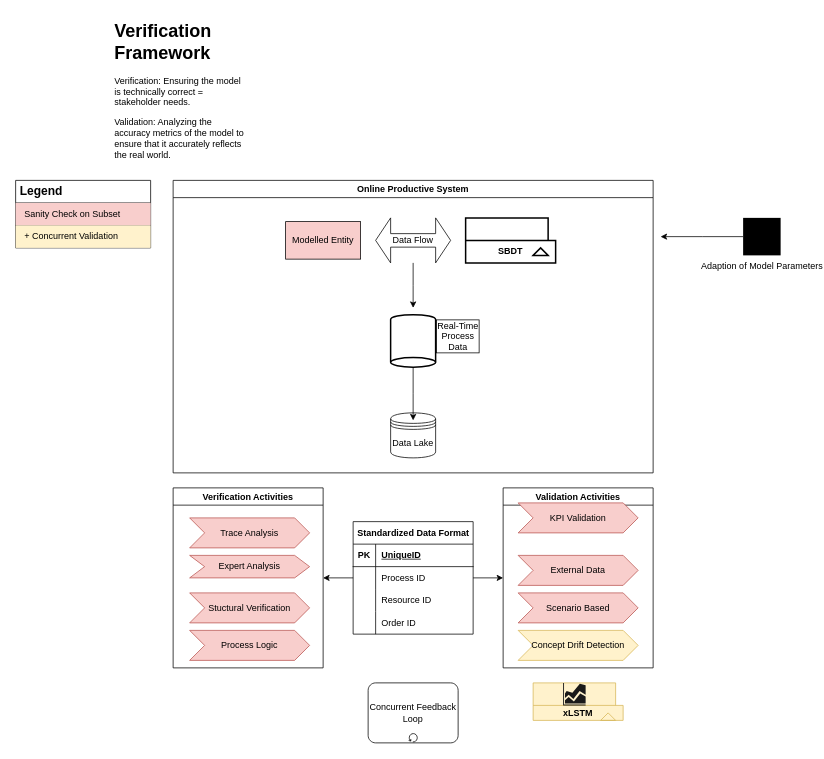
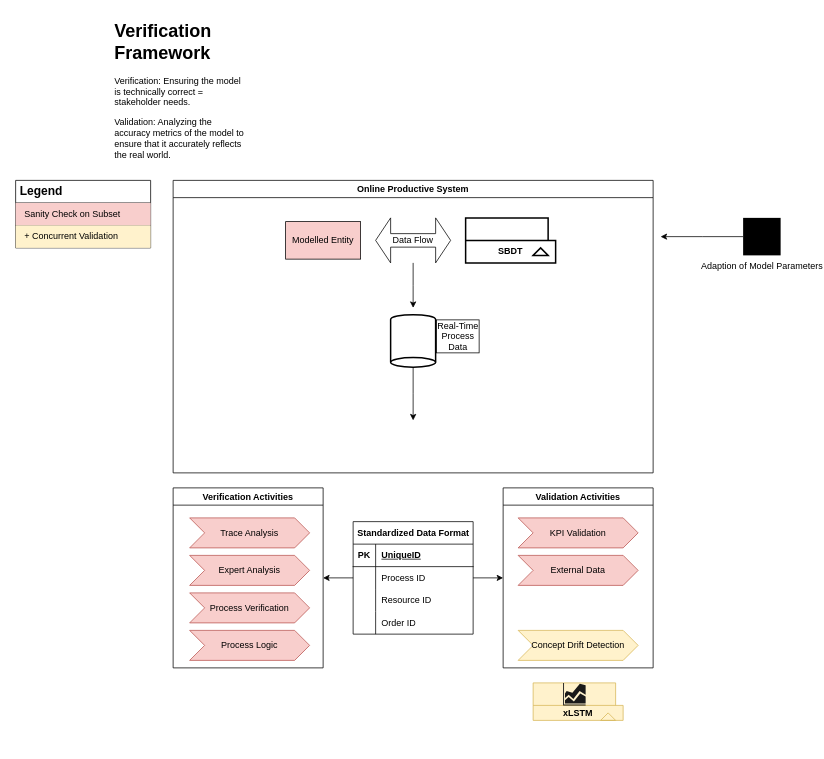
node "Data Lake": removed
node "KPI Validation": moved (578, 518) -> (578, 533)
node "Expert Analysis": size 120x23 -> 120x30
node "Stuctural Verification": label "Stuctural Verification" -> "Process Verification"
node "Scenario Based": removed
node "Concurrent Feedback Loop": removed
